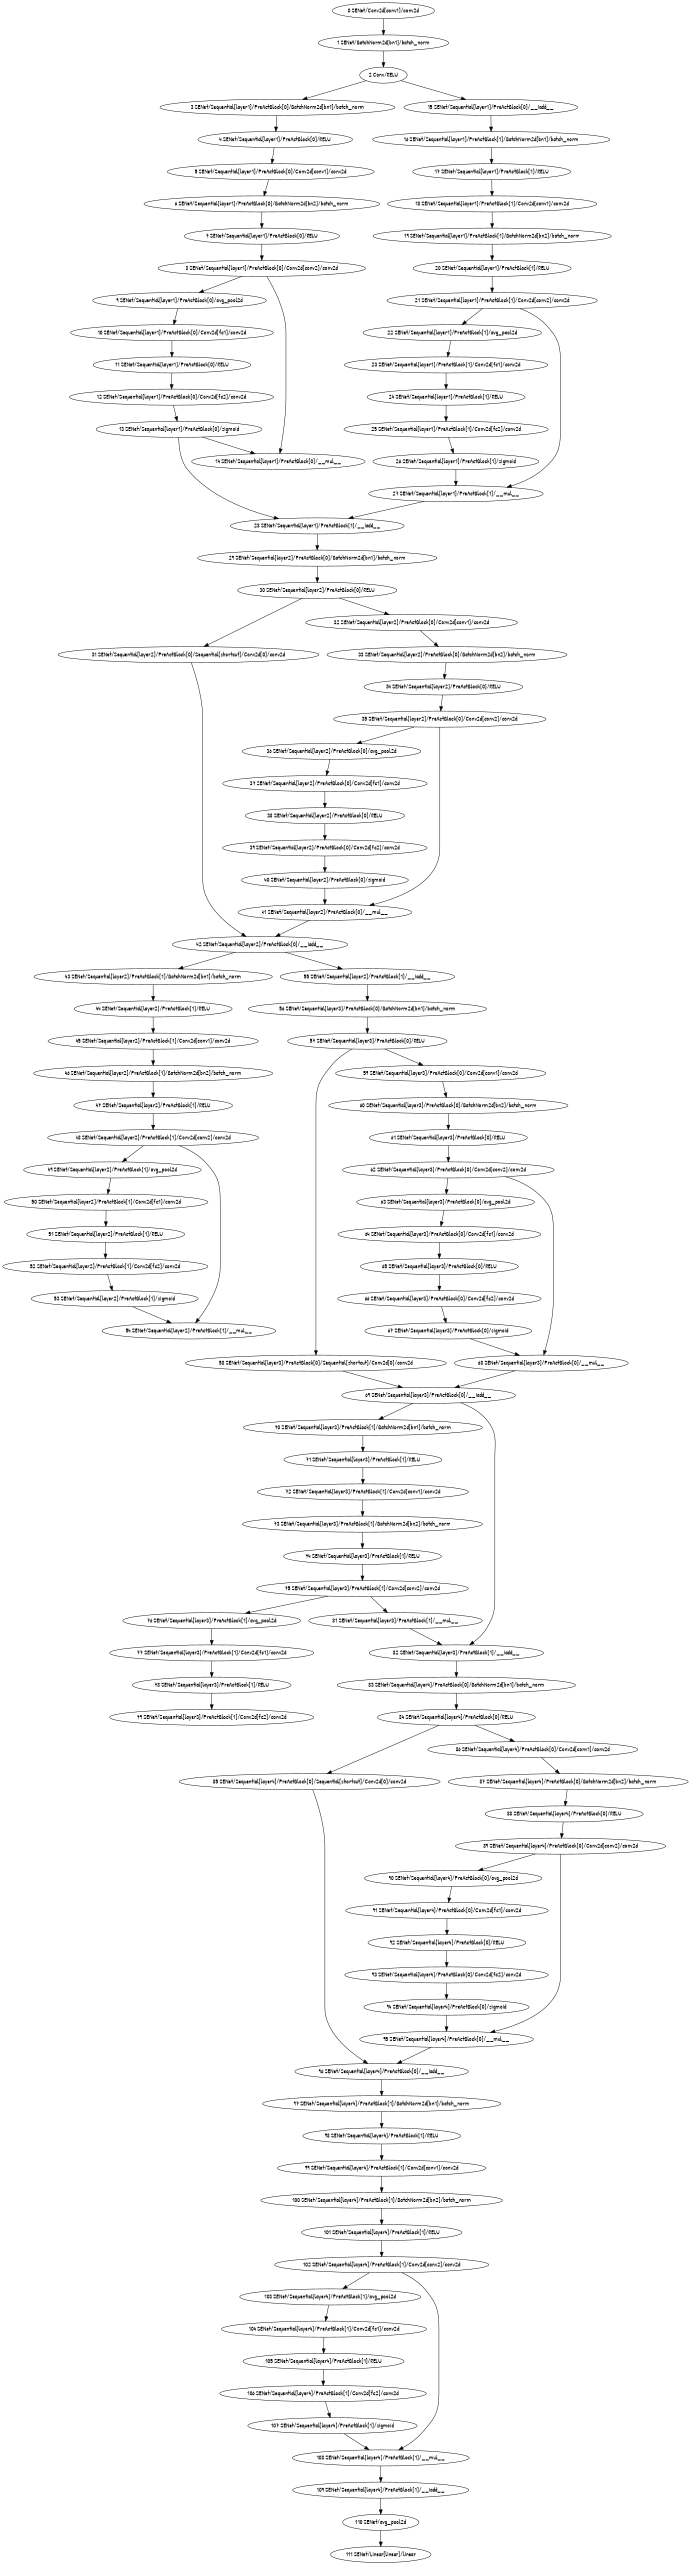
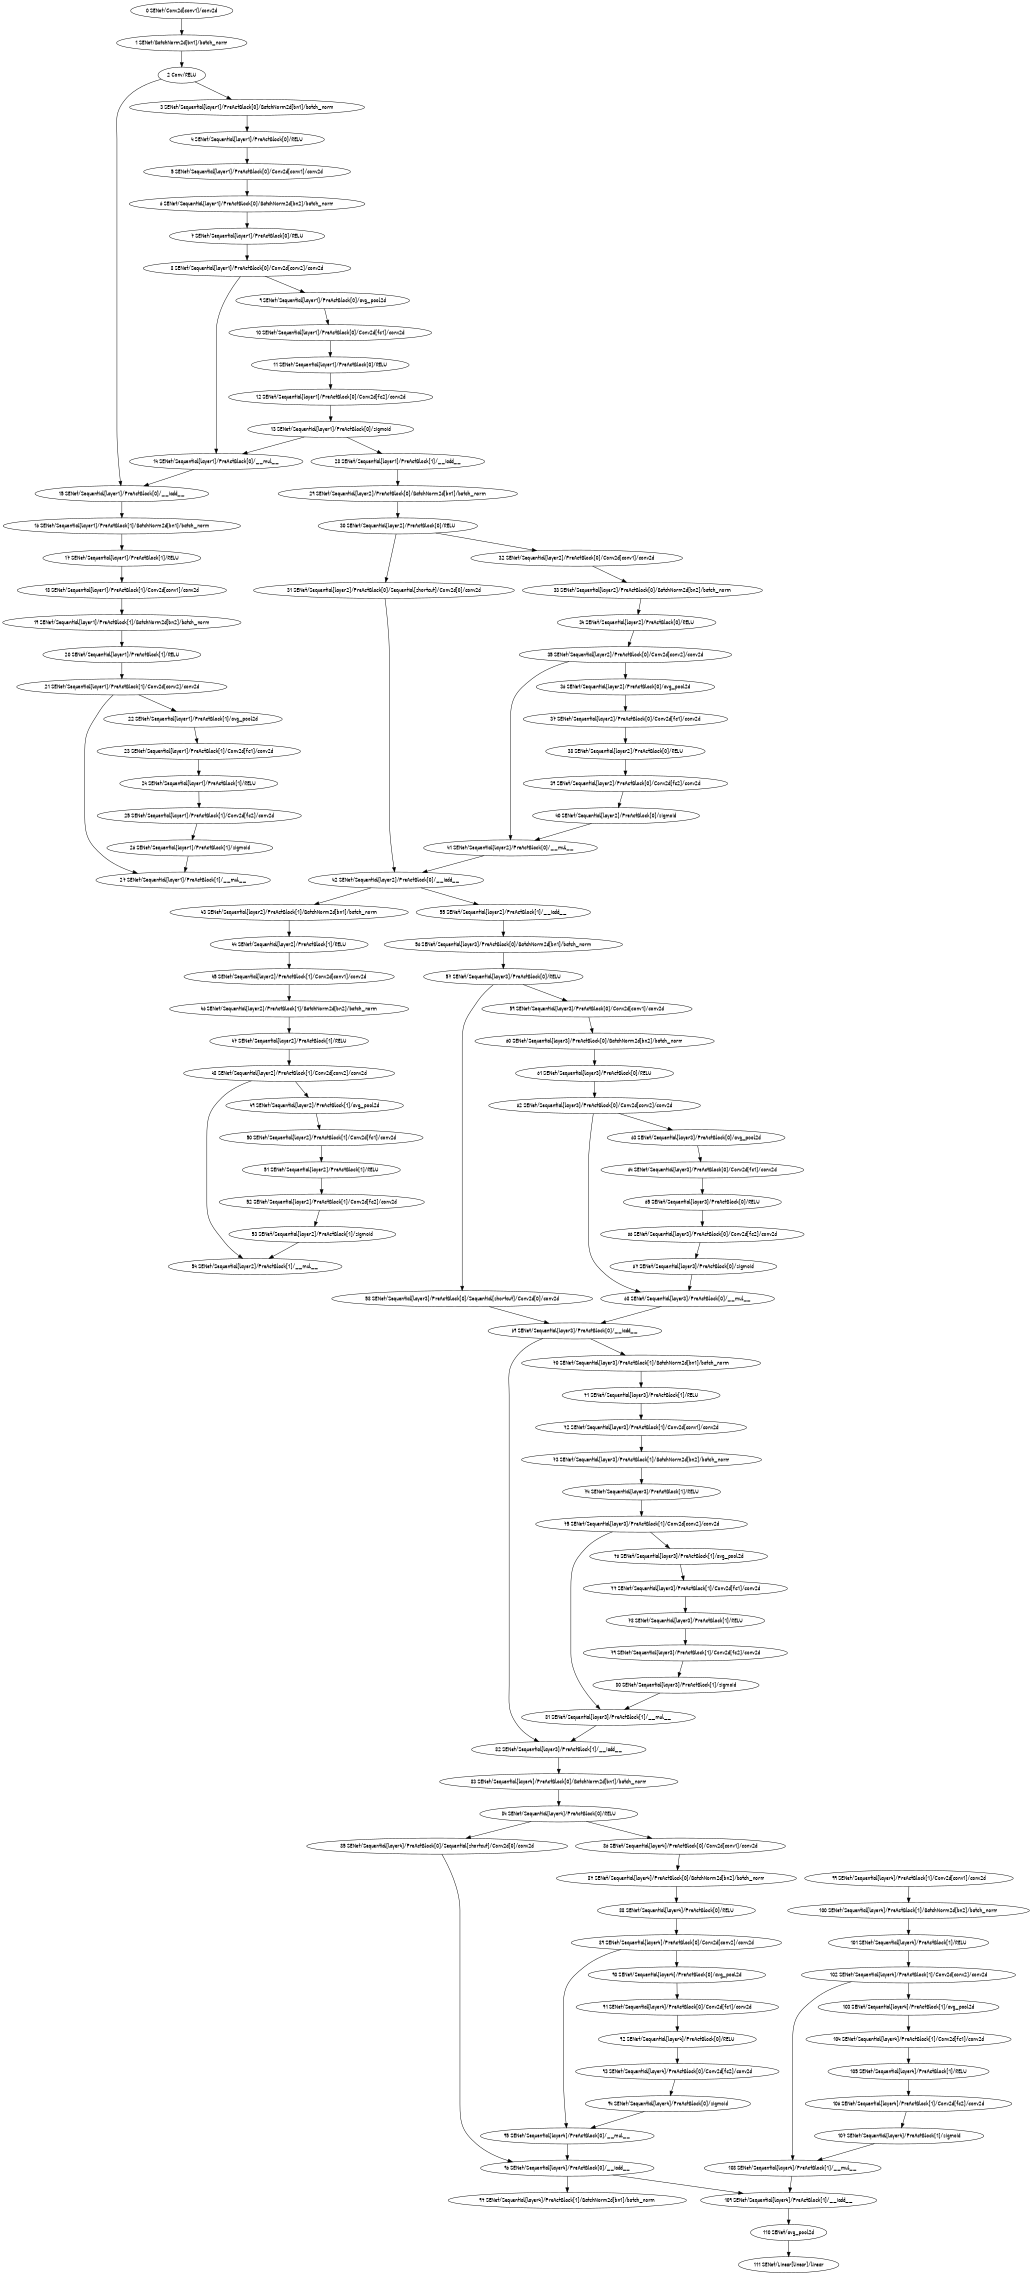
edge "14 SENet/Sequential[layer1]/PreActBlock[0]/__mul__" -> "15 SENet/Sequential[layer1]/PreActBlock[0]/__iadd__": added
edge "27 SENet/Sequential[layer1]/PreActBlock[1]/__mul__" -> "28 SENet/Sequential[layer1]/PreActBlock[1]/__iadd__": removed
node "80 SENet/Sequential[layer3]/PreActBlock[1]/sigmoid": added
node "98 SENet/Sequential[layer4]/PreActBlock[1]/RELU": removed
edge "96 SENet/Sequential[layer4]/PreActBlock[0]/__iadd__" -> "109 SENet/Sequential[layer4]/PreActBlock[1]/__iadd__": added
